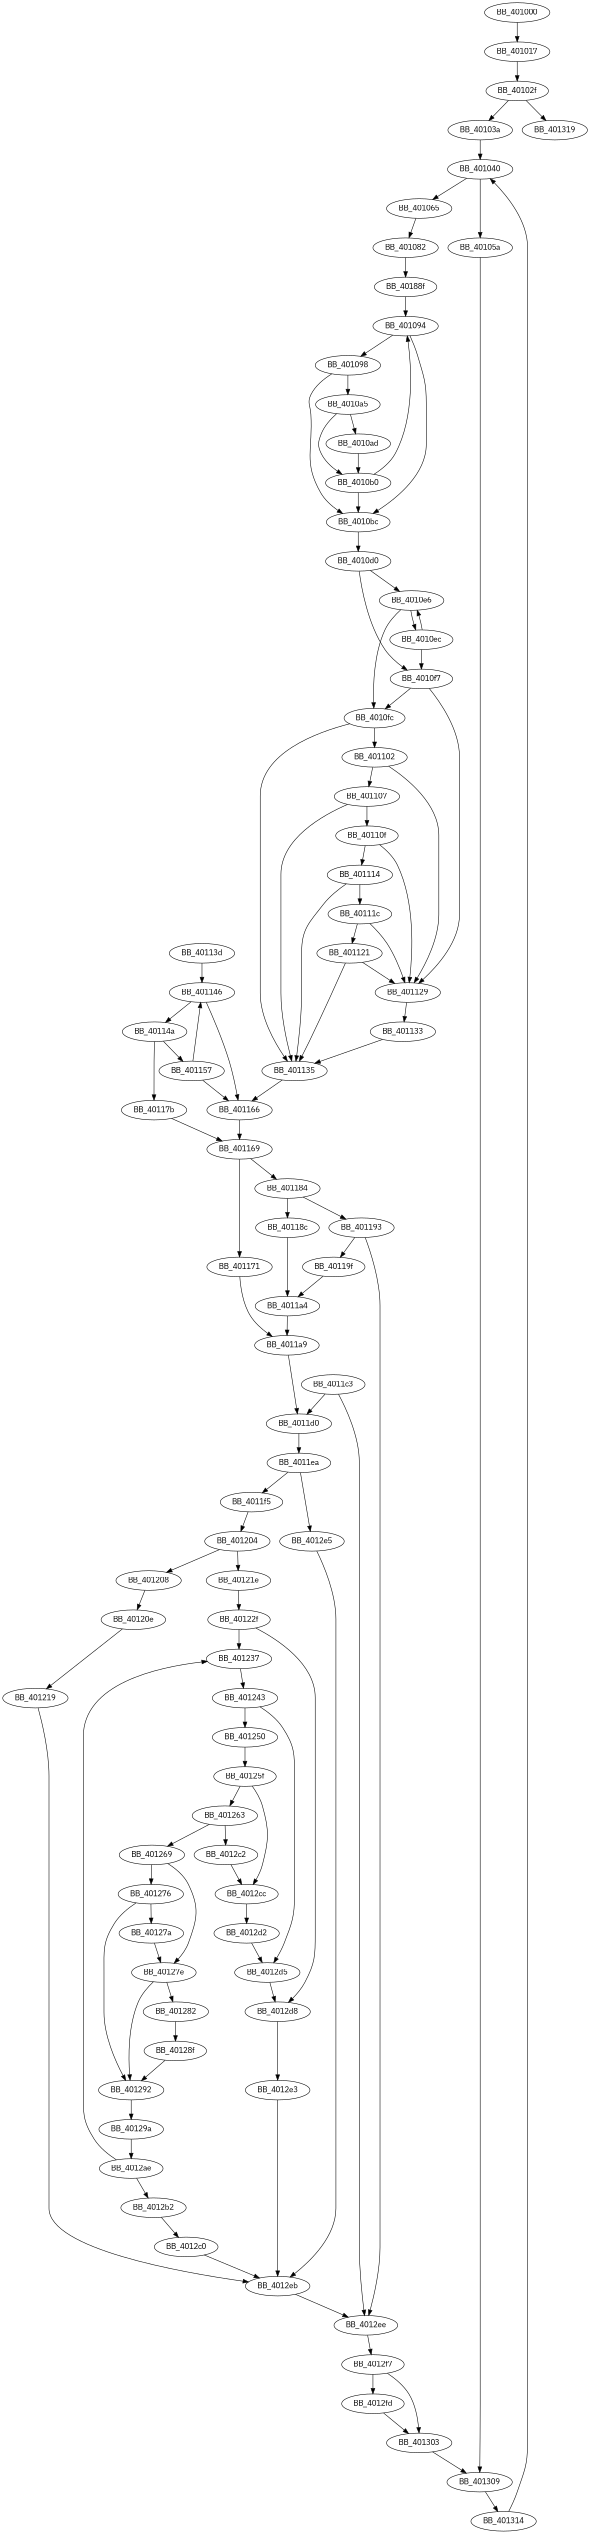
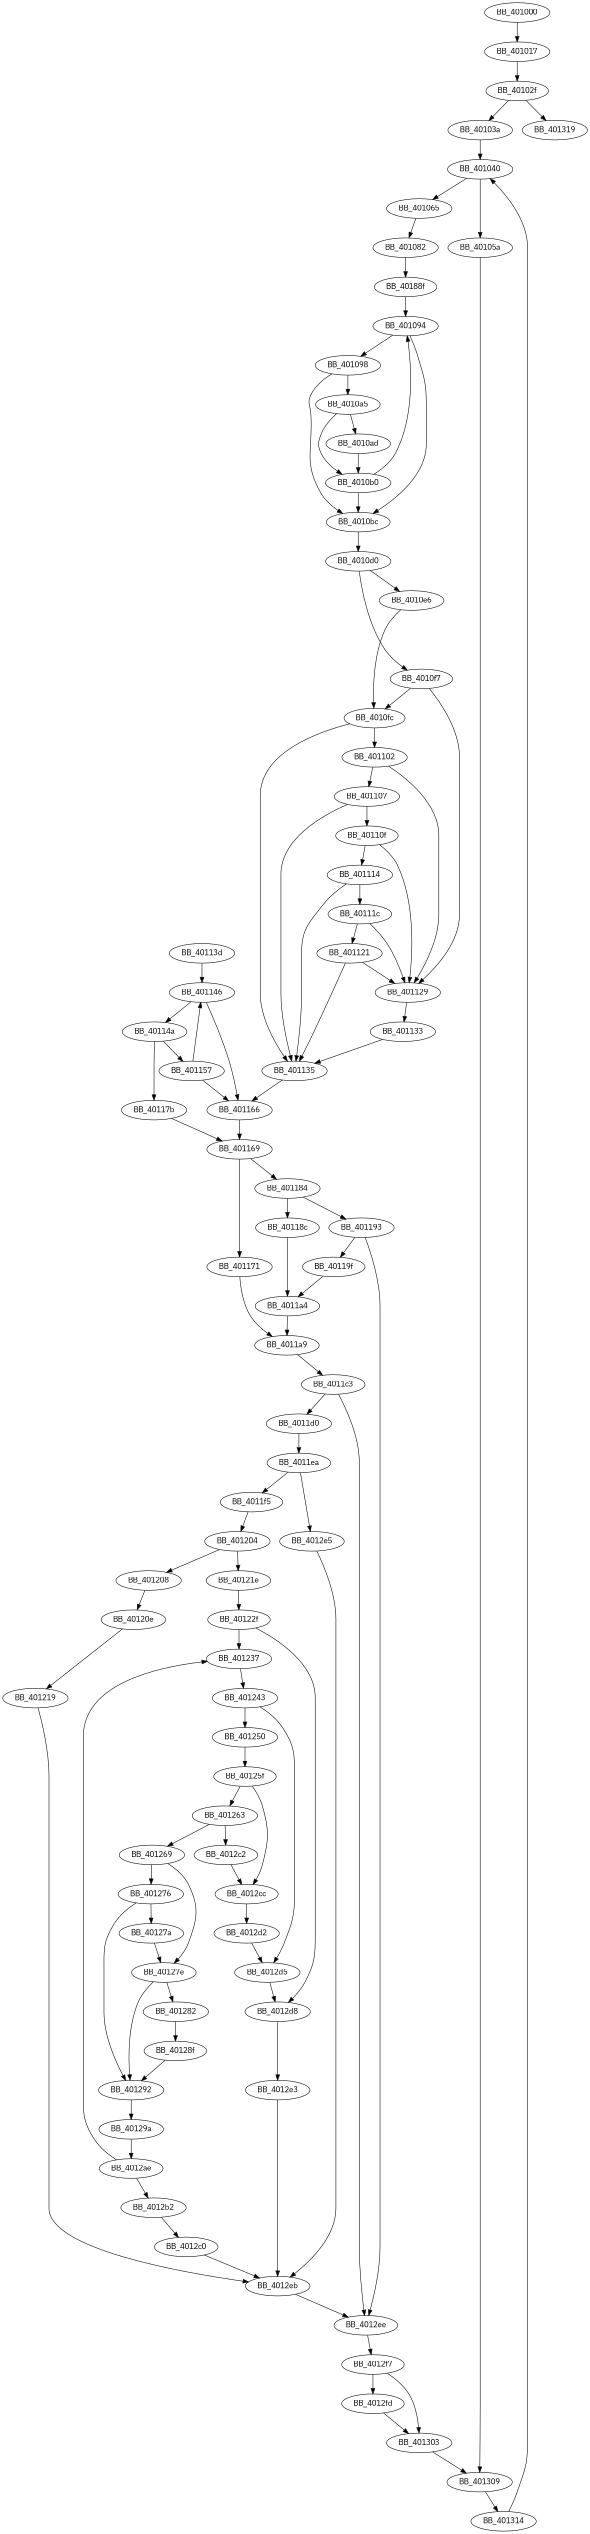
node "BB_4010ec": removed
edge "BB_4011a9" -> "BB_4011d0": now "BB_4011a9" -> "BB_4011c3"
